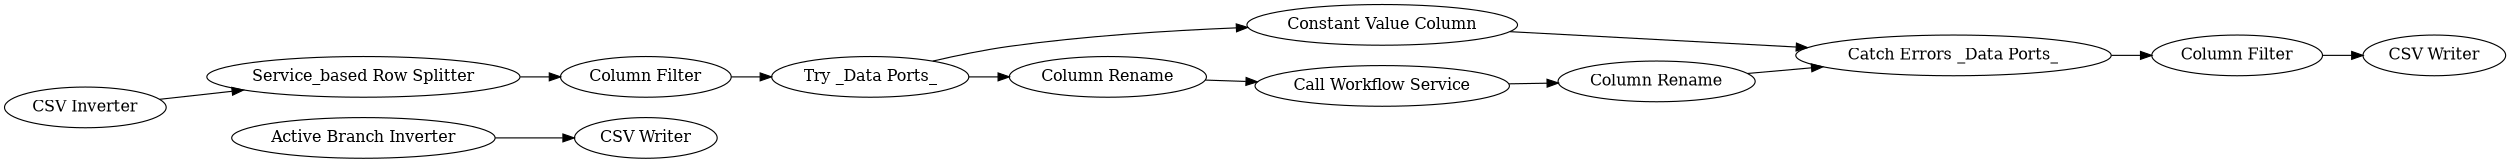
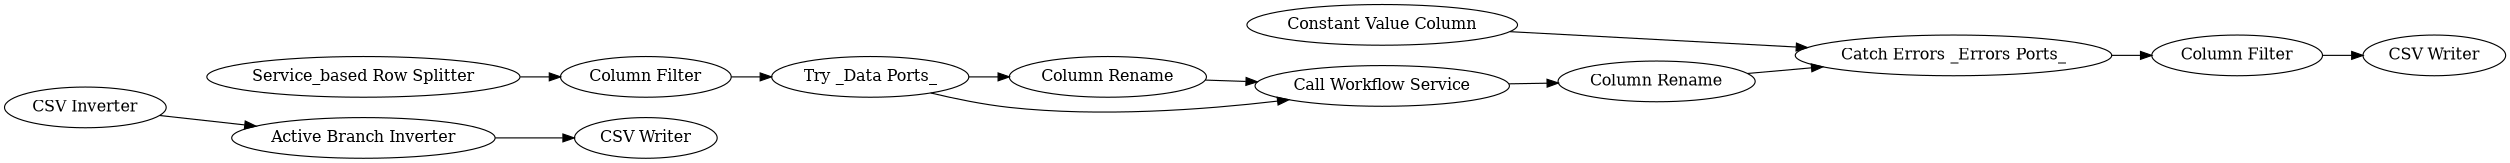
edge "Try _Data Ports_" -> "Constant Value Column": now "Try _Data Ports_" -> "Call Workflow Service"
node "Catch Errors _Data Ports_": label "Catch Errors _Data Ports_" -> "Catch Errors _Errors Ports_"
edge "CSV Inverter" -> "Service_based Row Splitter": now "CSV Inverter" -> "Active Branch Inverter"
